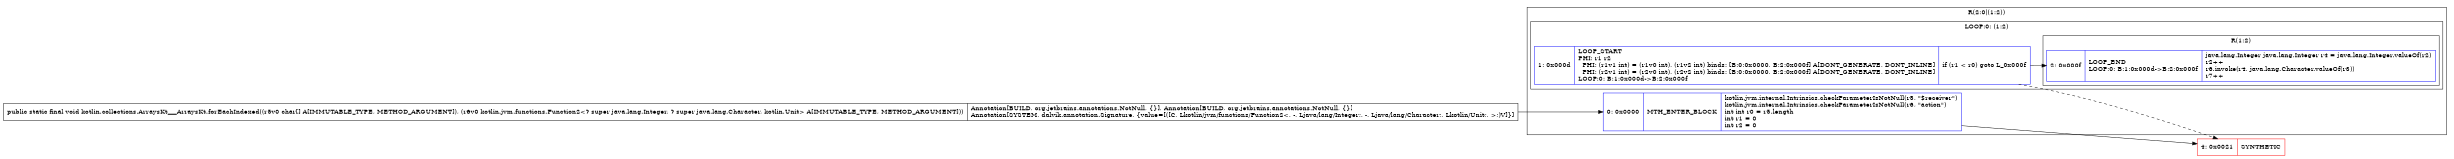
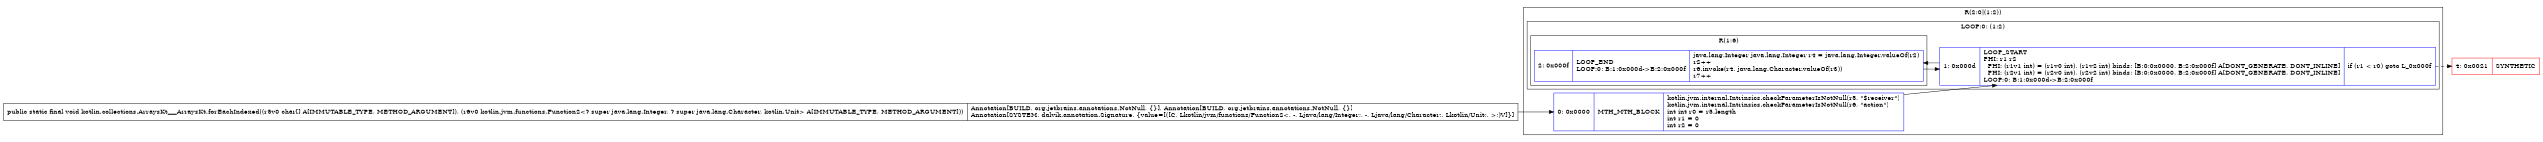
cluster "R(1:2)": label "R(1:2)" -> "R(1:6)"
edge "2: 0x000f" -> "1: 0x000d": added
node "0: 0x0000": text "MTH_ENTER_BLOCK" -> "MTH_MTH_BLOCK"
edge "0: 0x0000" -> "4: 0x0021": now "0: 0x0000" -> "1: 0x000d"
